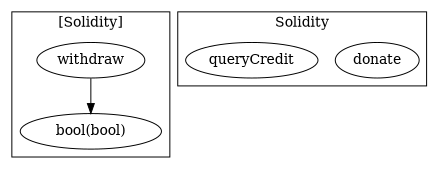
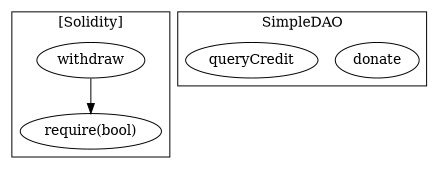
cluster "Solidity": label "Solidity" -> "SimpleDAO"
node "bool(bool)": label "bool(bool)" -> "require(bool)"
